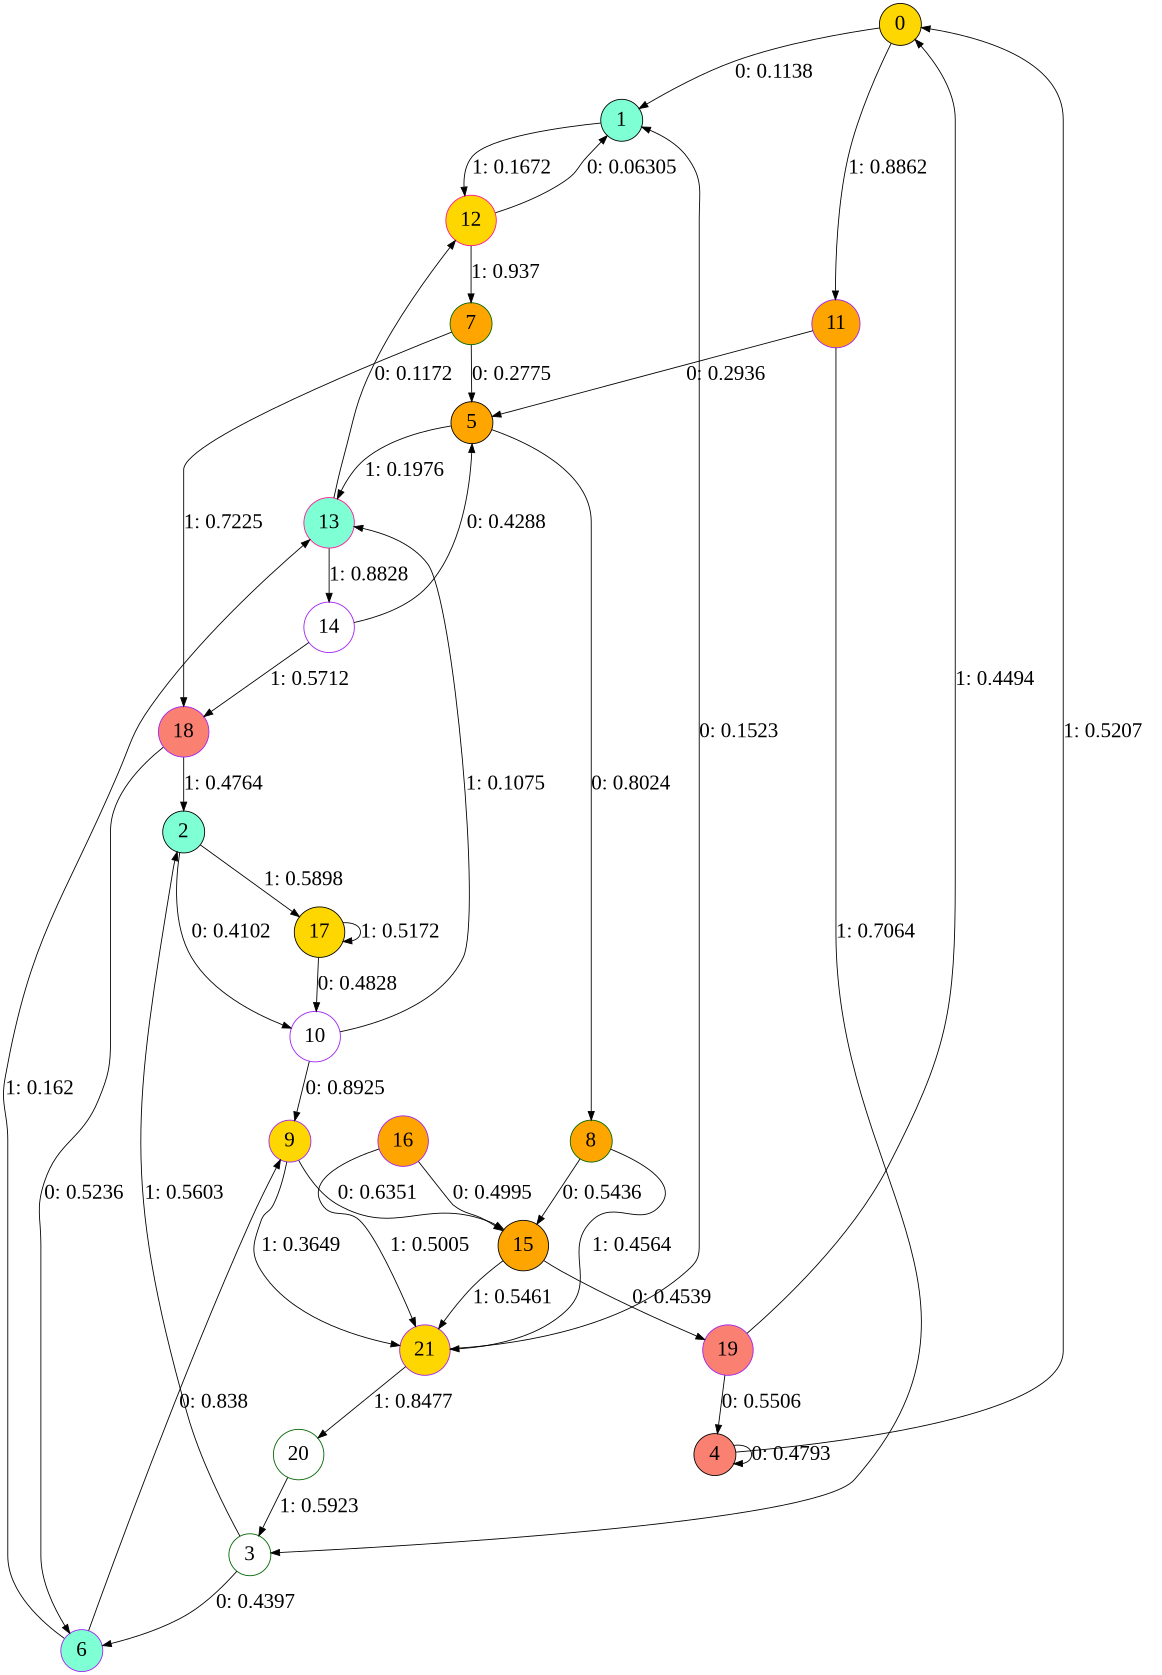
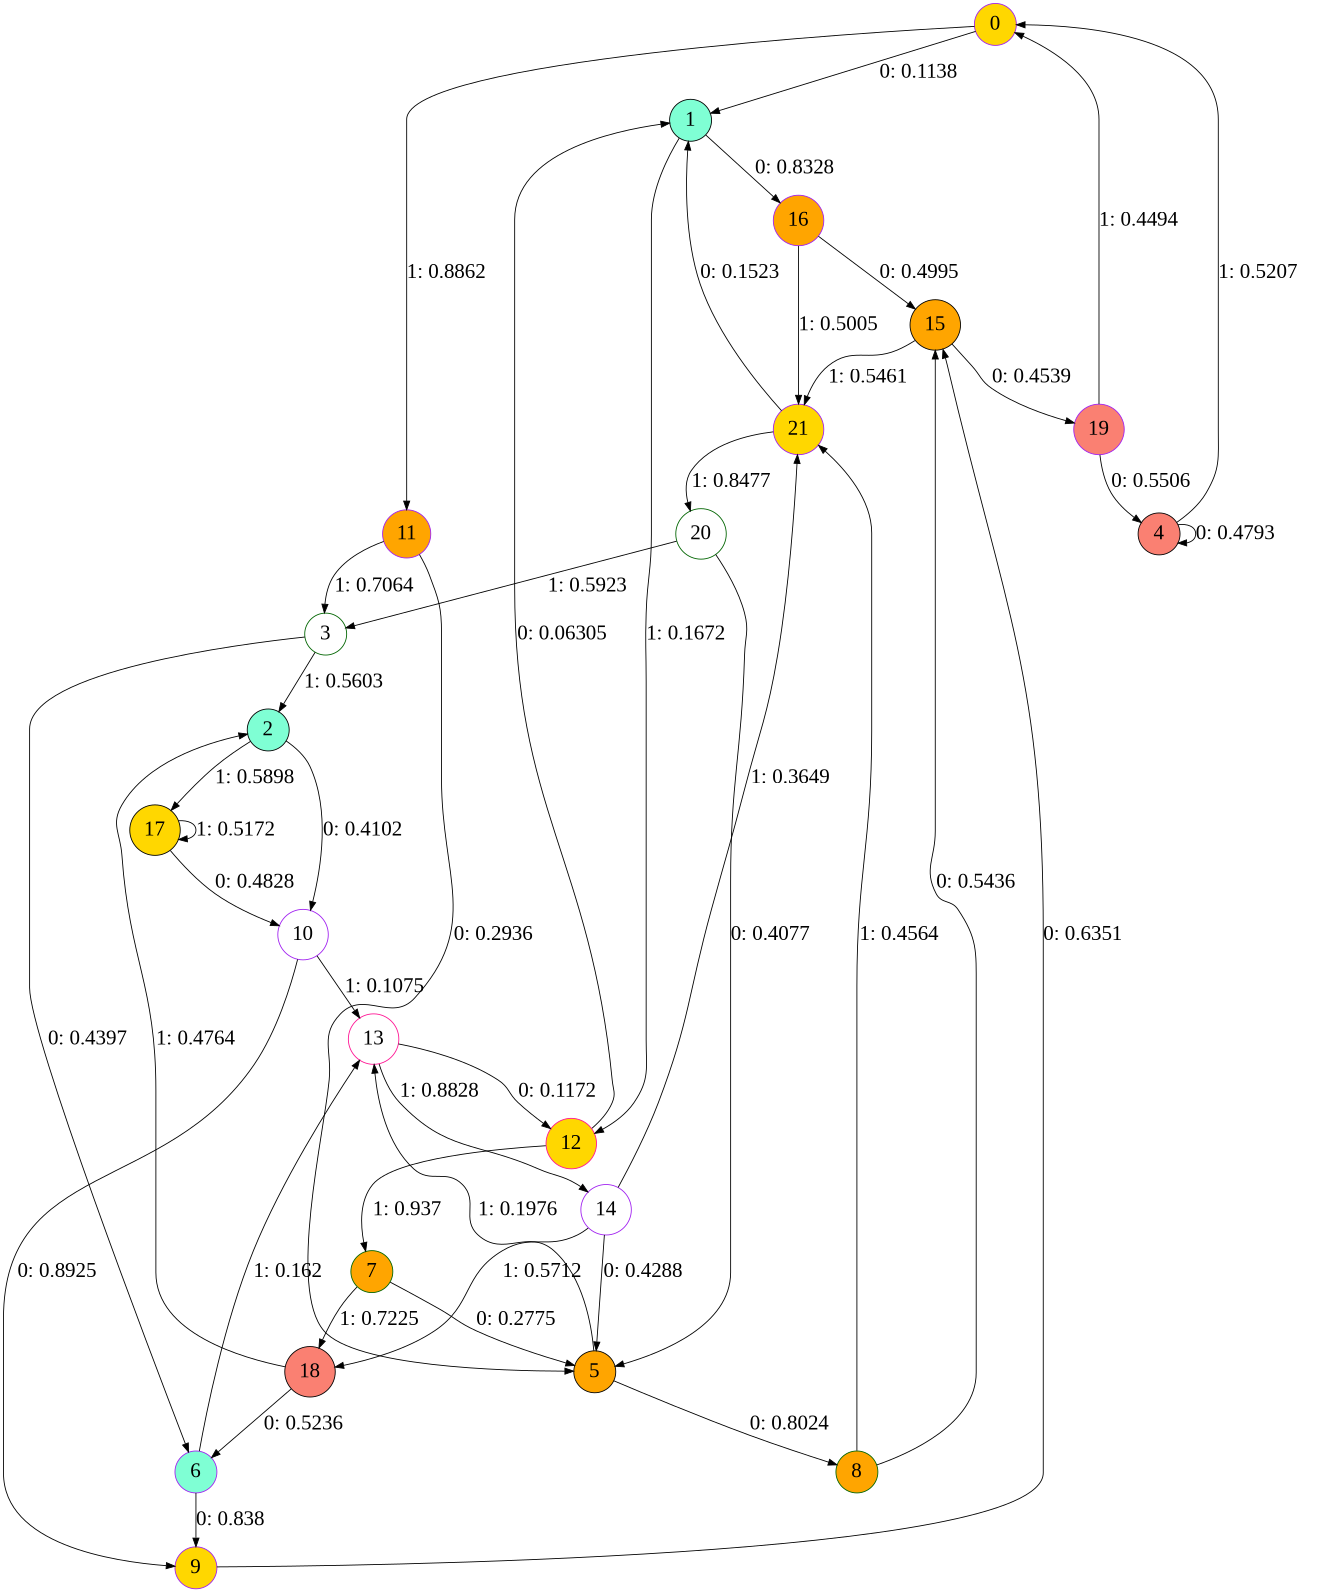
node "0": color black -> purple
edge "1" -> "16": added, label "0: 0.8328"
node "13": fillcolor aquamarine -> white
node "18": color purple -> black
edge "20" -> "5": added, label "0: 0.4077"
edge "9" -> "21": now "14" -> "21"
